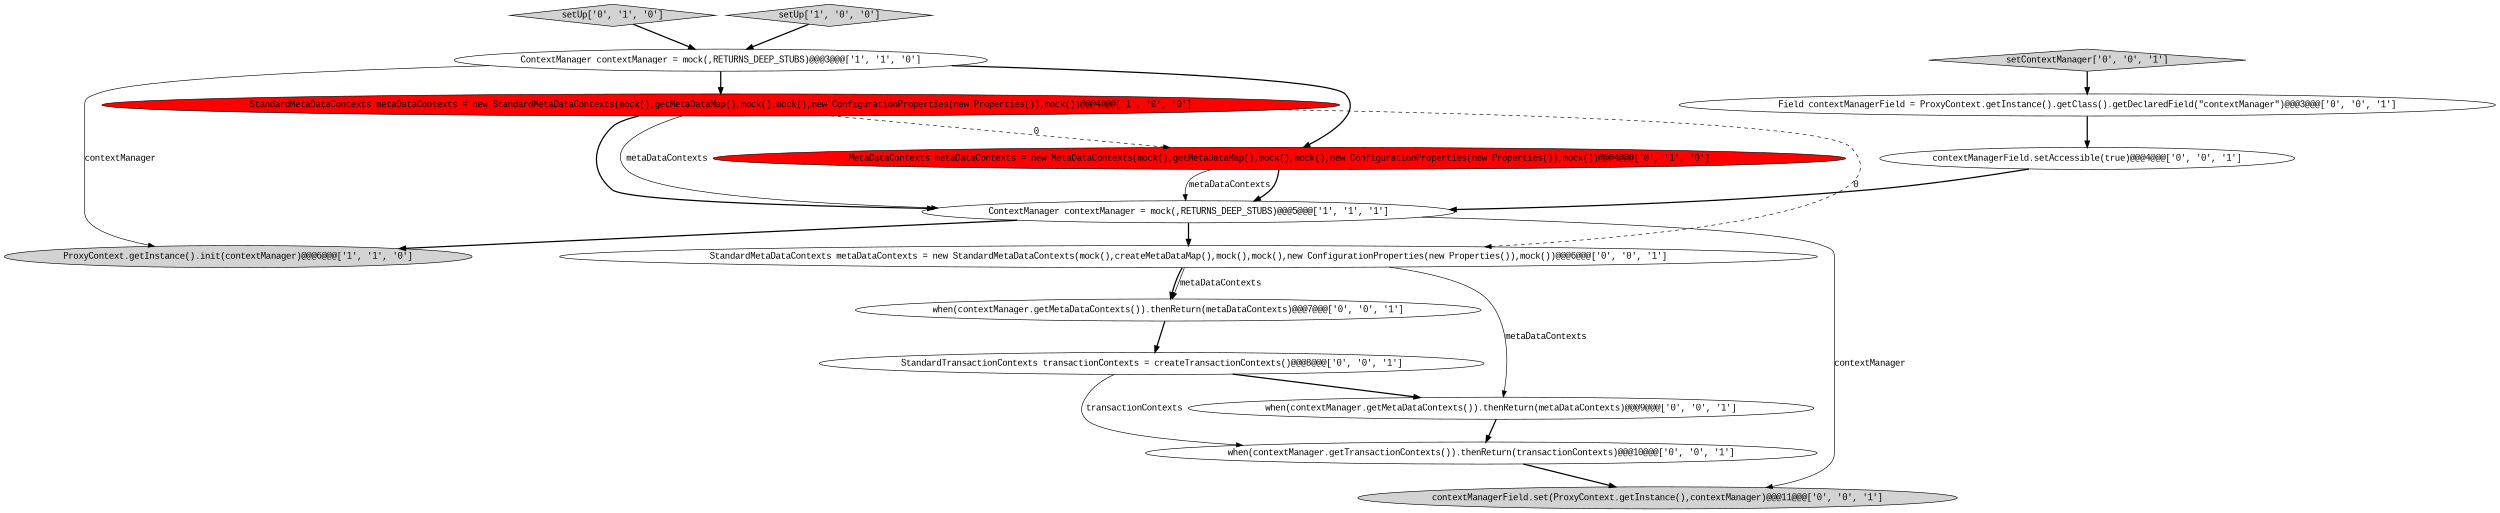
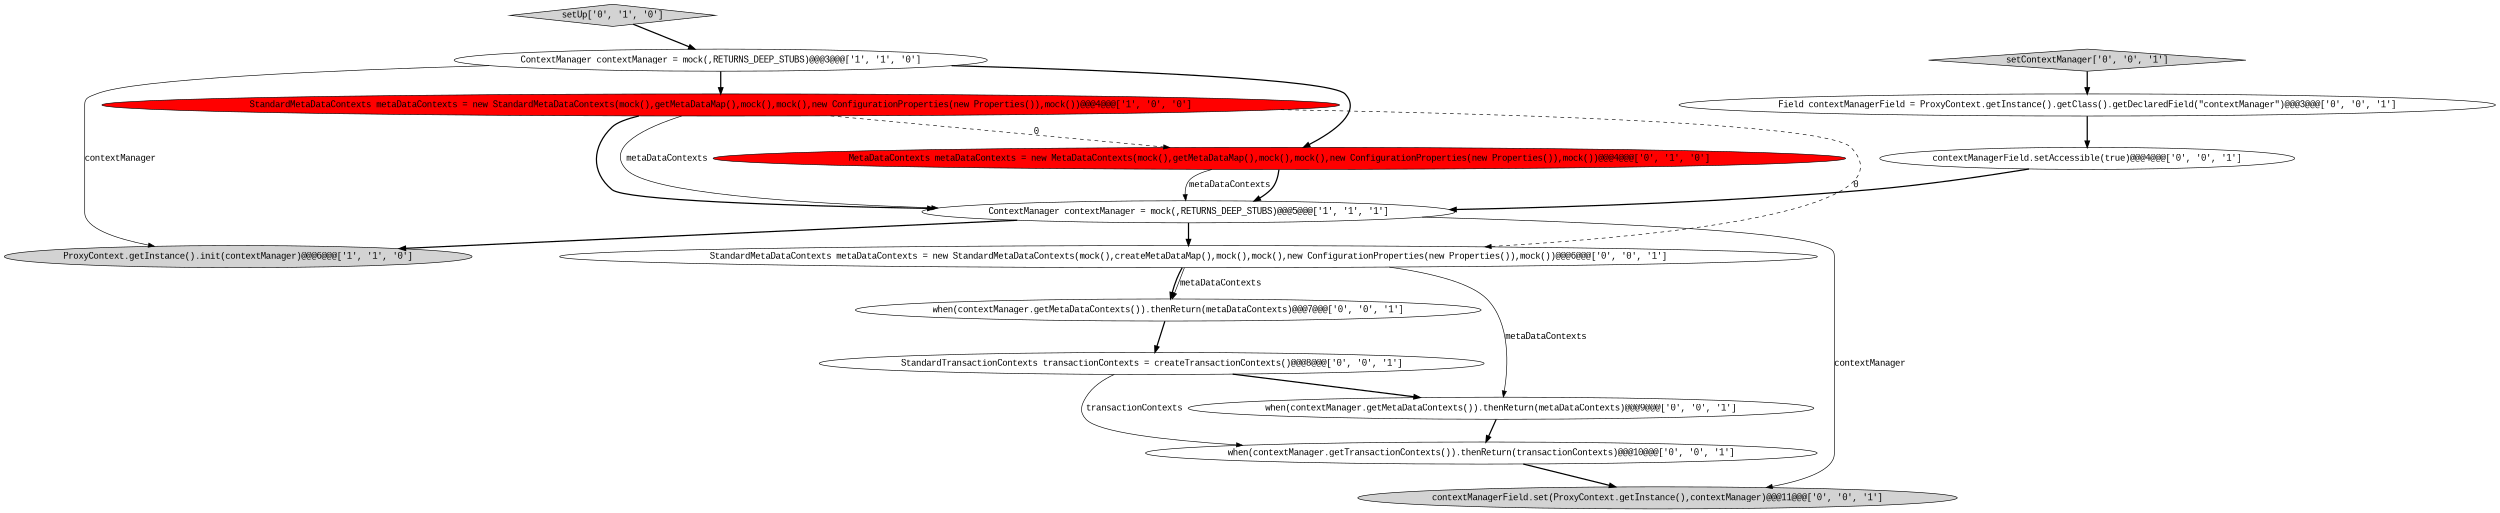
node "setUp['1', '0', '0']": removed
